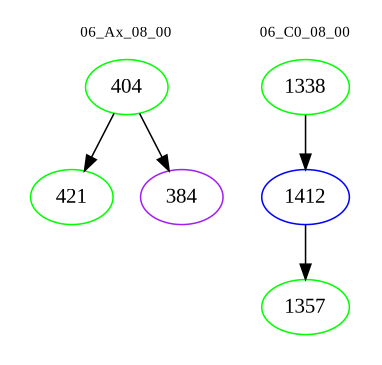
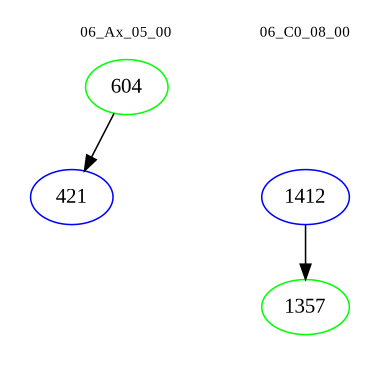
cluster "06_Ax_08_00": label "06_Ax_08_00" -> "06_Ax_05_00"
node "404": label "404" -> "604"
node "1338": removed
node "421": color green -> blue
node "384": removed
